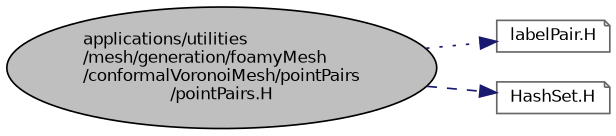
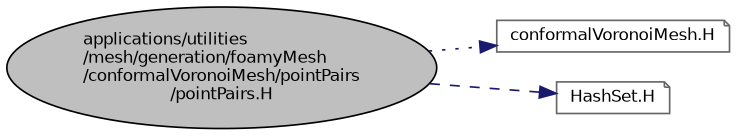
node "labelPair.H": label "labelPair.H" -> "conformalVoronoiMesh.H"
